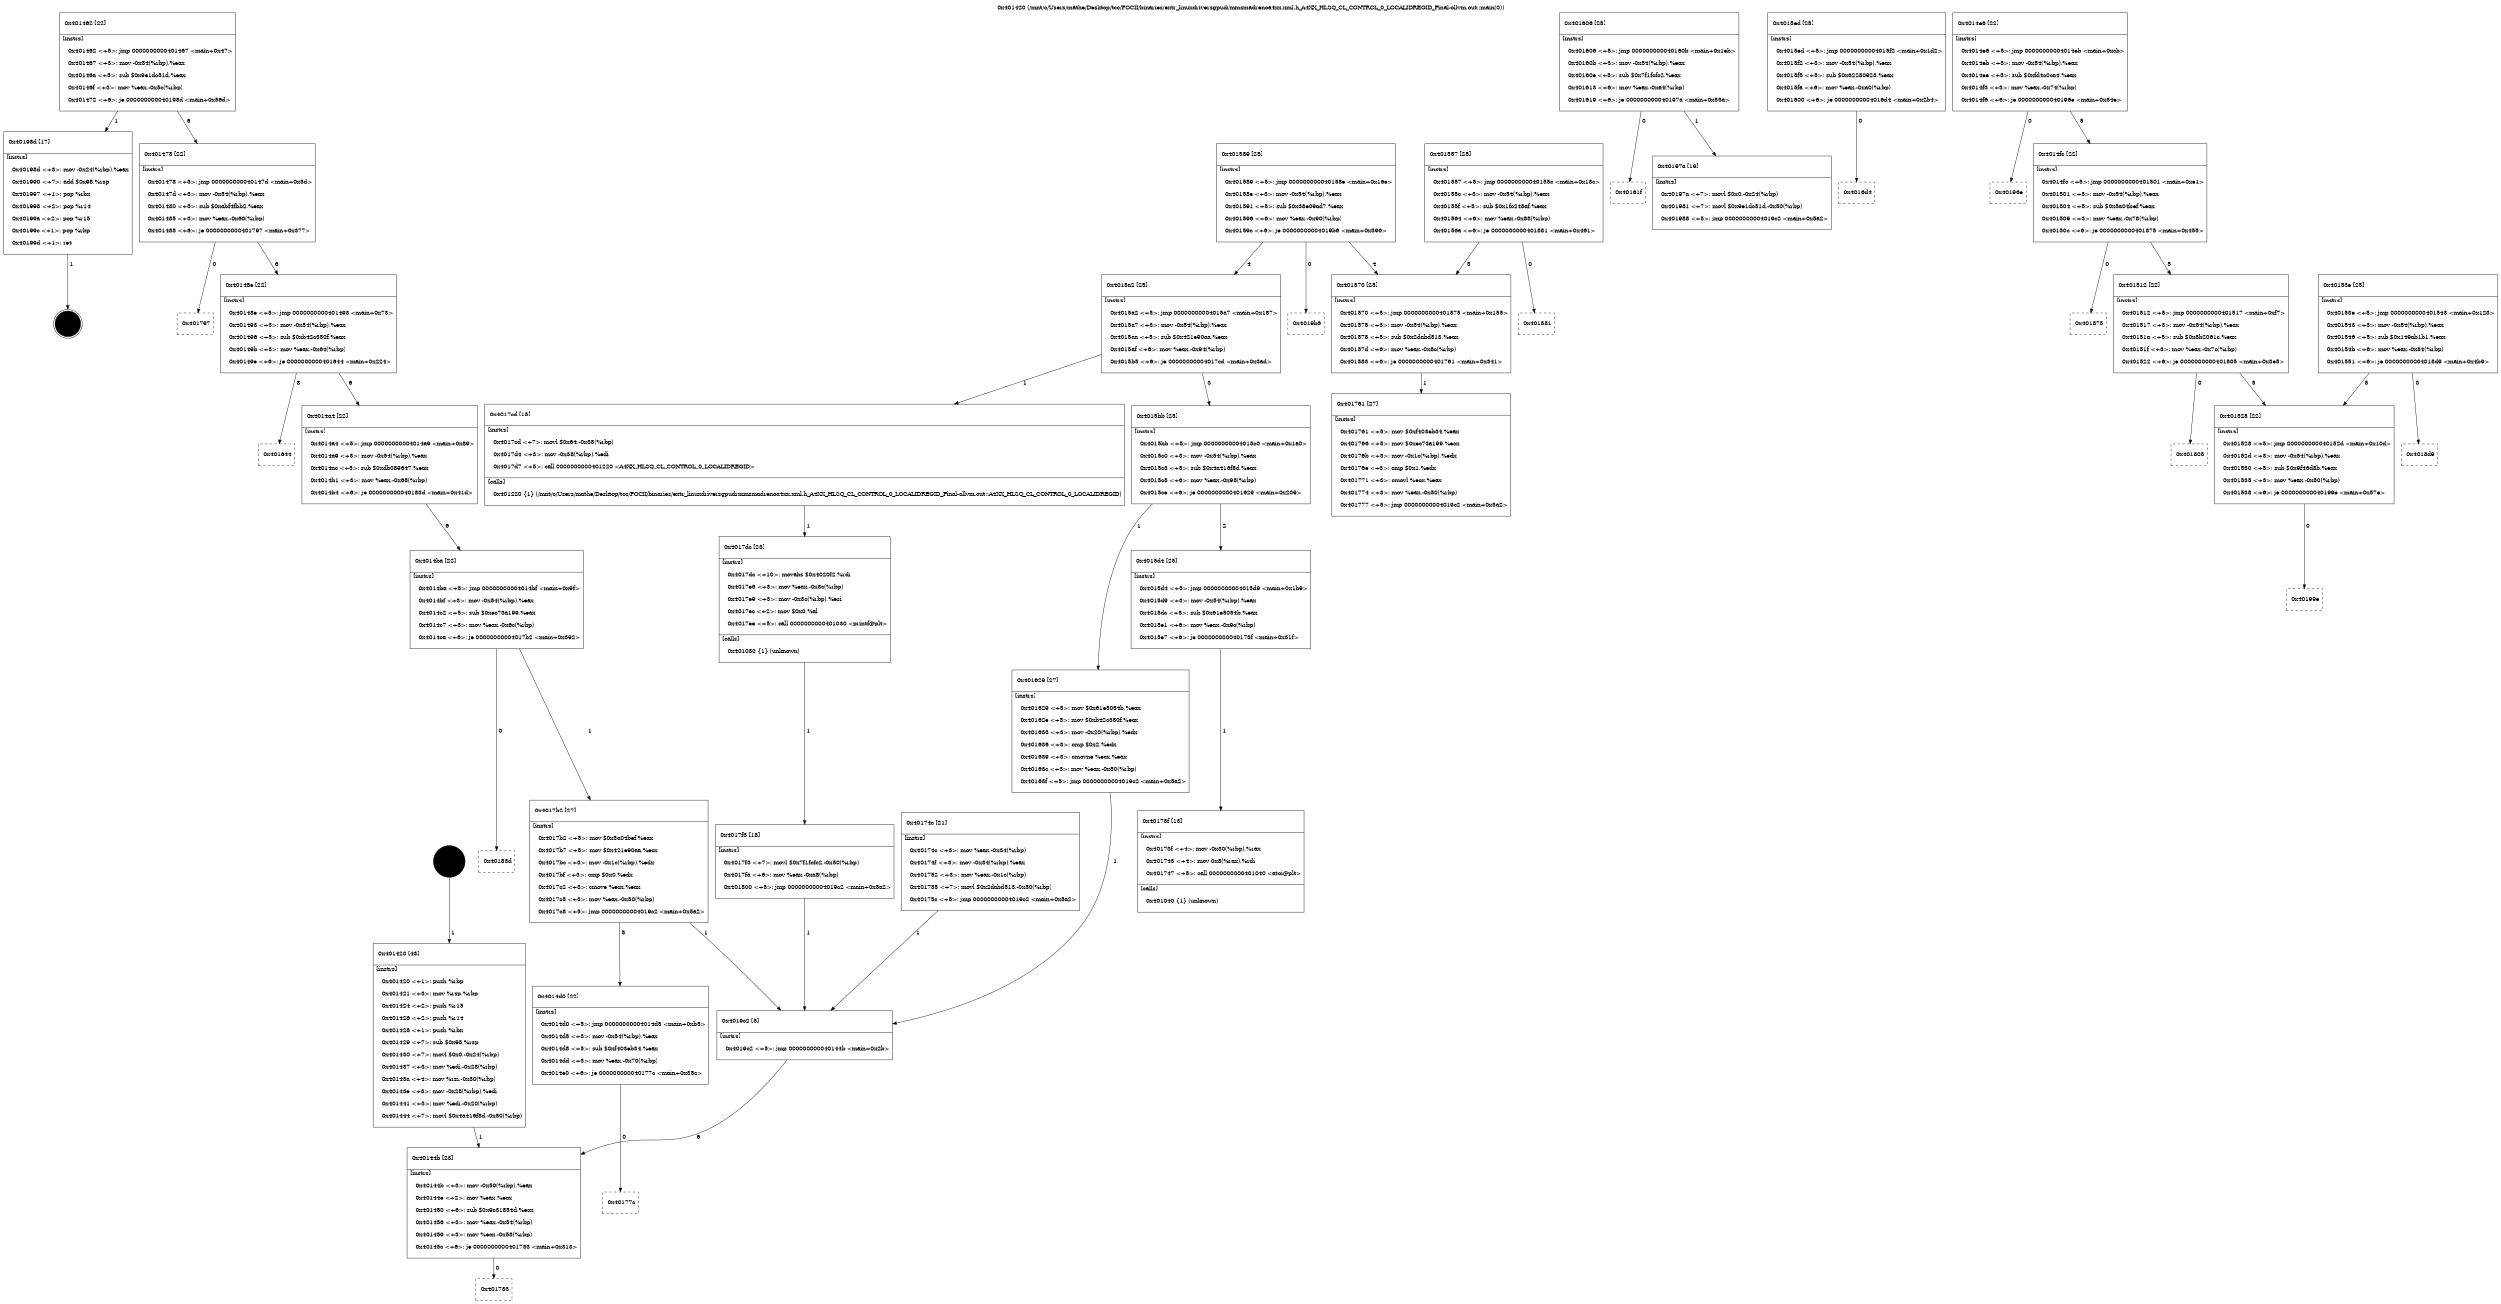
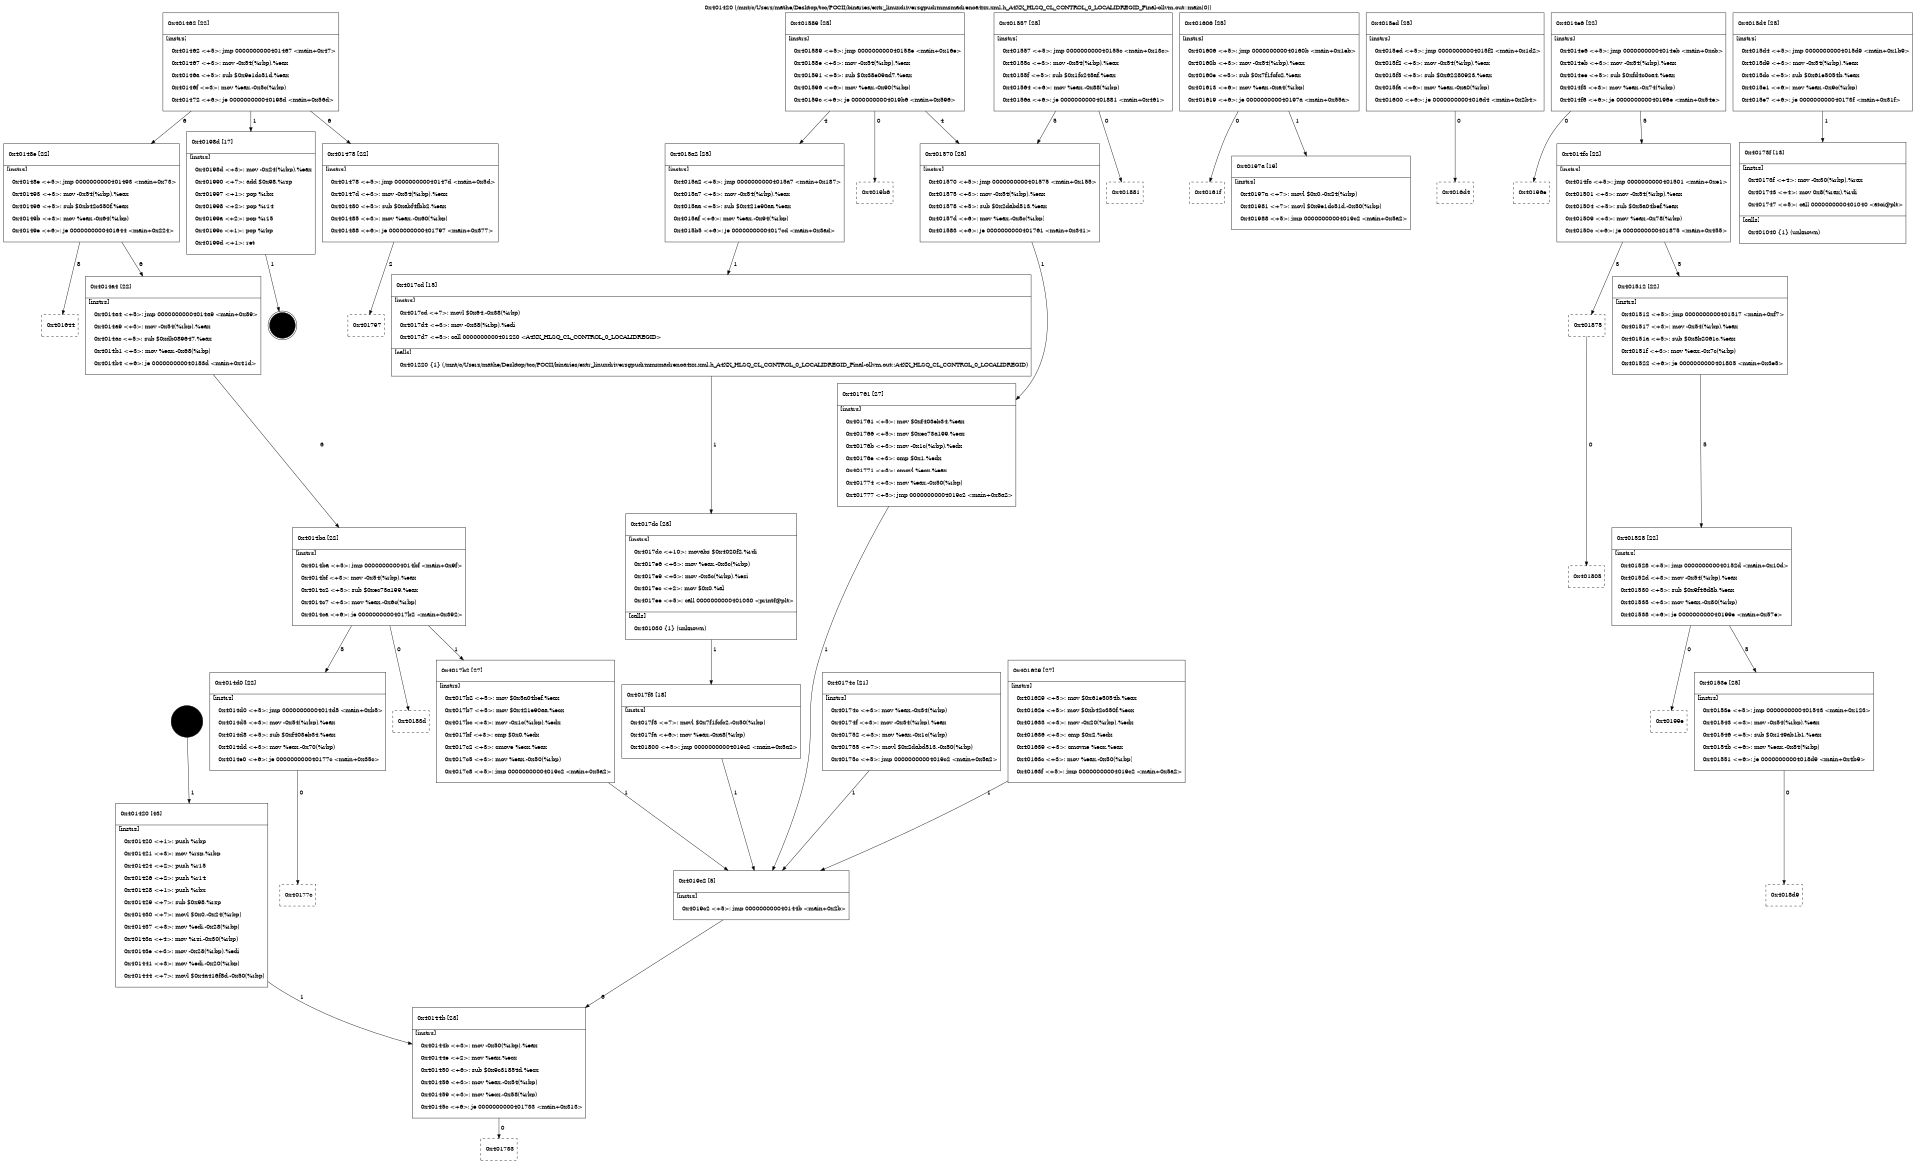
edge "0x401478 [22]" -> "0x40148e [22]": now "0x401462 [22]" -> "0x40148e [22]"
edge "0x401478 [22]" -> "0x401797": label " 0" -> " 2"
edge "0x4014fc [22]" -> "0x401875": label " 0" -> " 3"
edge "0x40153e [25]" -> "0x401528 [22]": reversed
edge "0x401512 [22]" -> "0x401805": now "0x401875" -> "0x401805"
node "0x4015bb [25]": removed
edge "0x401761 [27]" -> "0x4019c2 [5]": added, label "1"
edge "0x4017b2 [27]" -> "0x4014d0 [22]": now "0x4014ba [22]" -> "0x4014d0 [22]"
